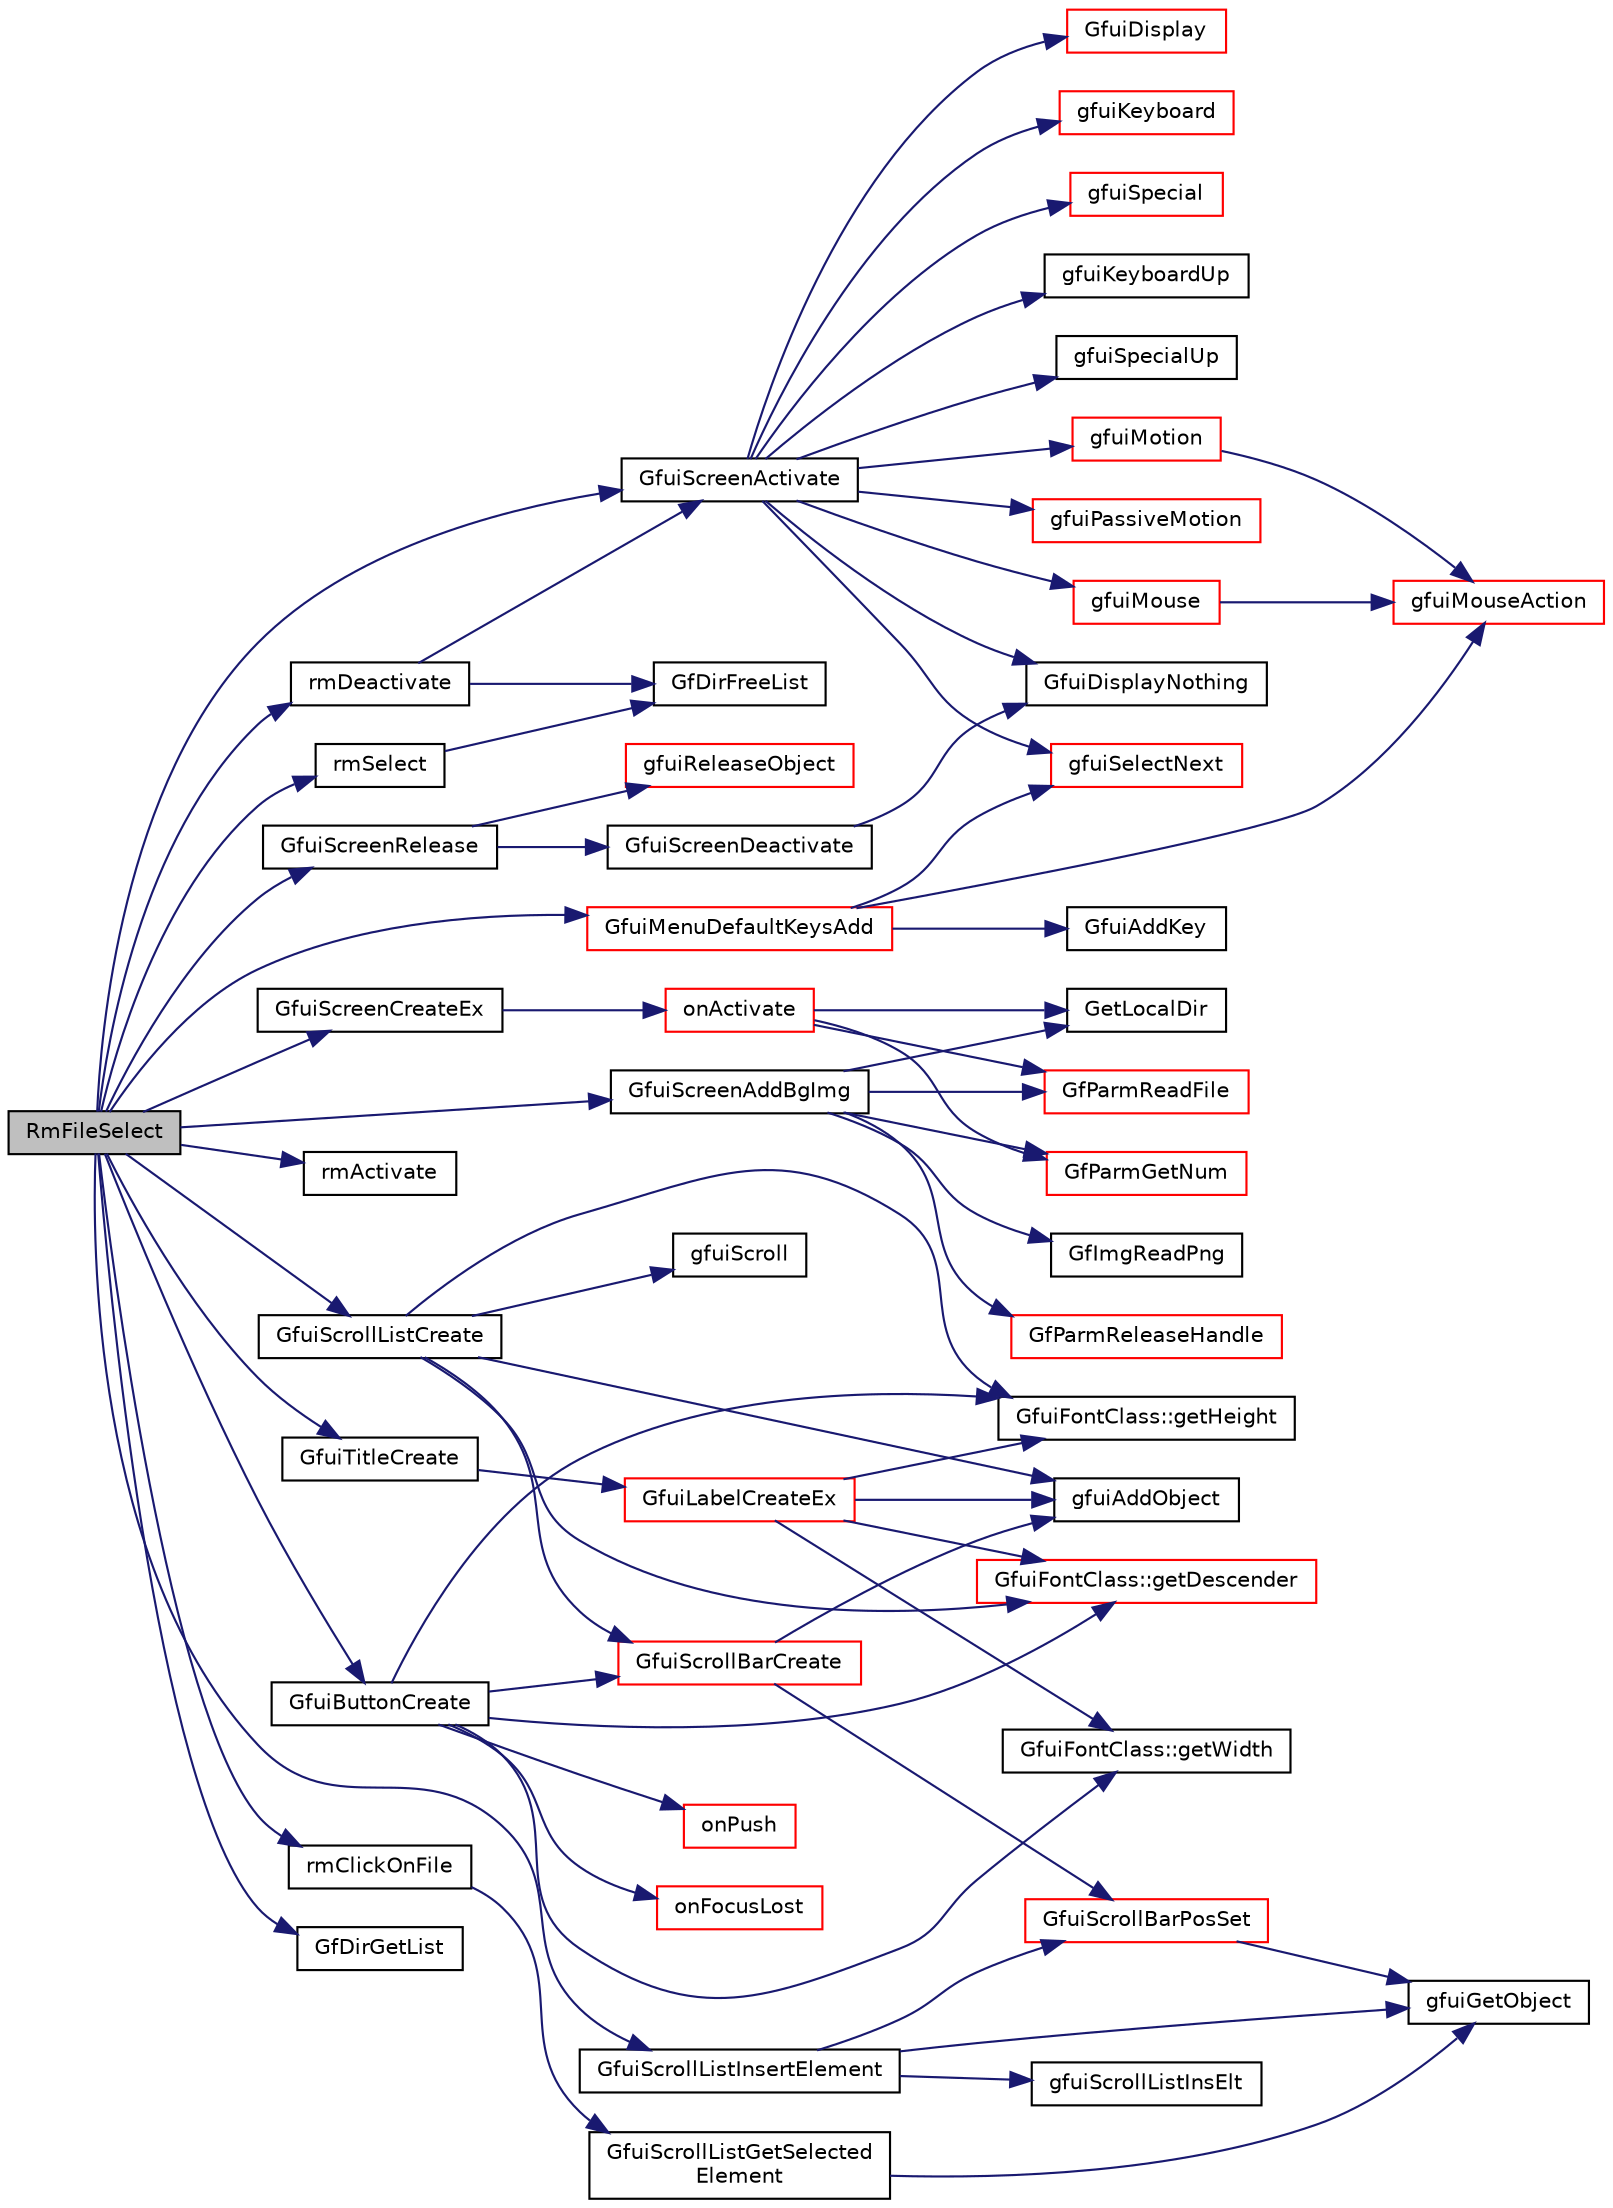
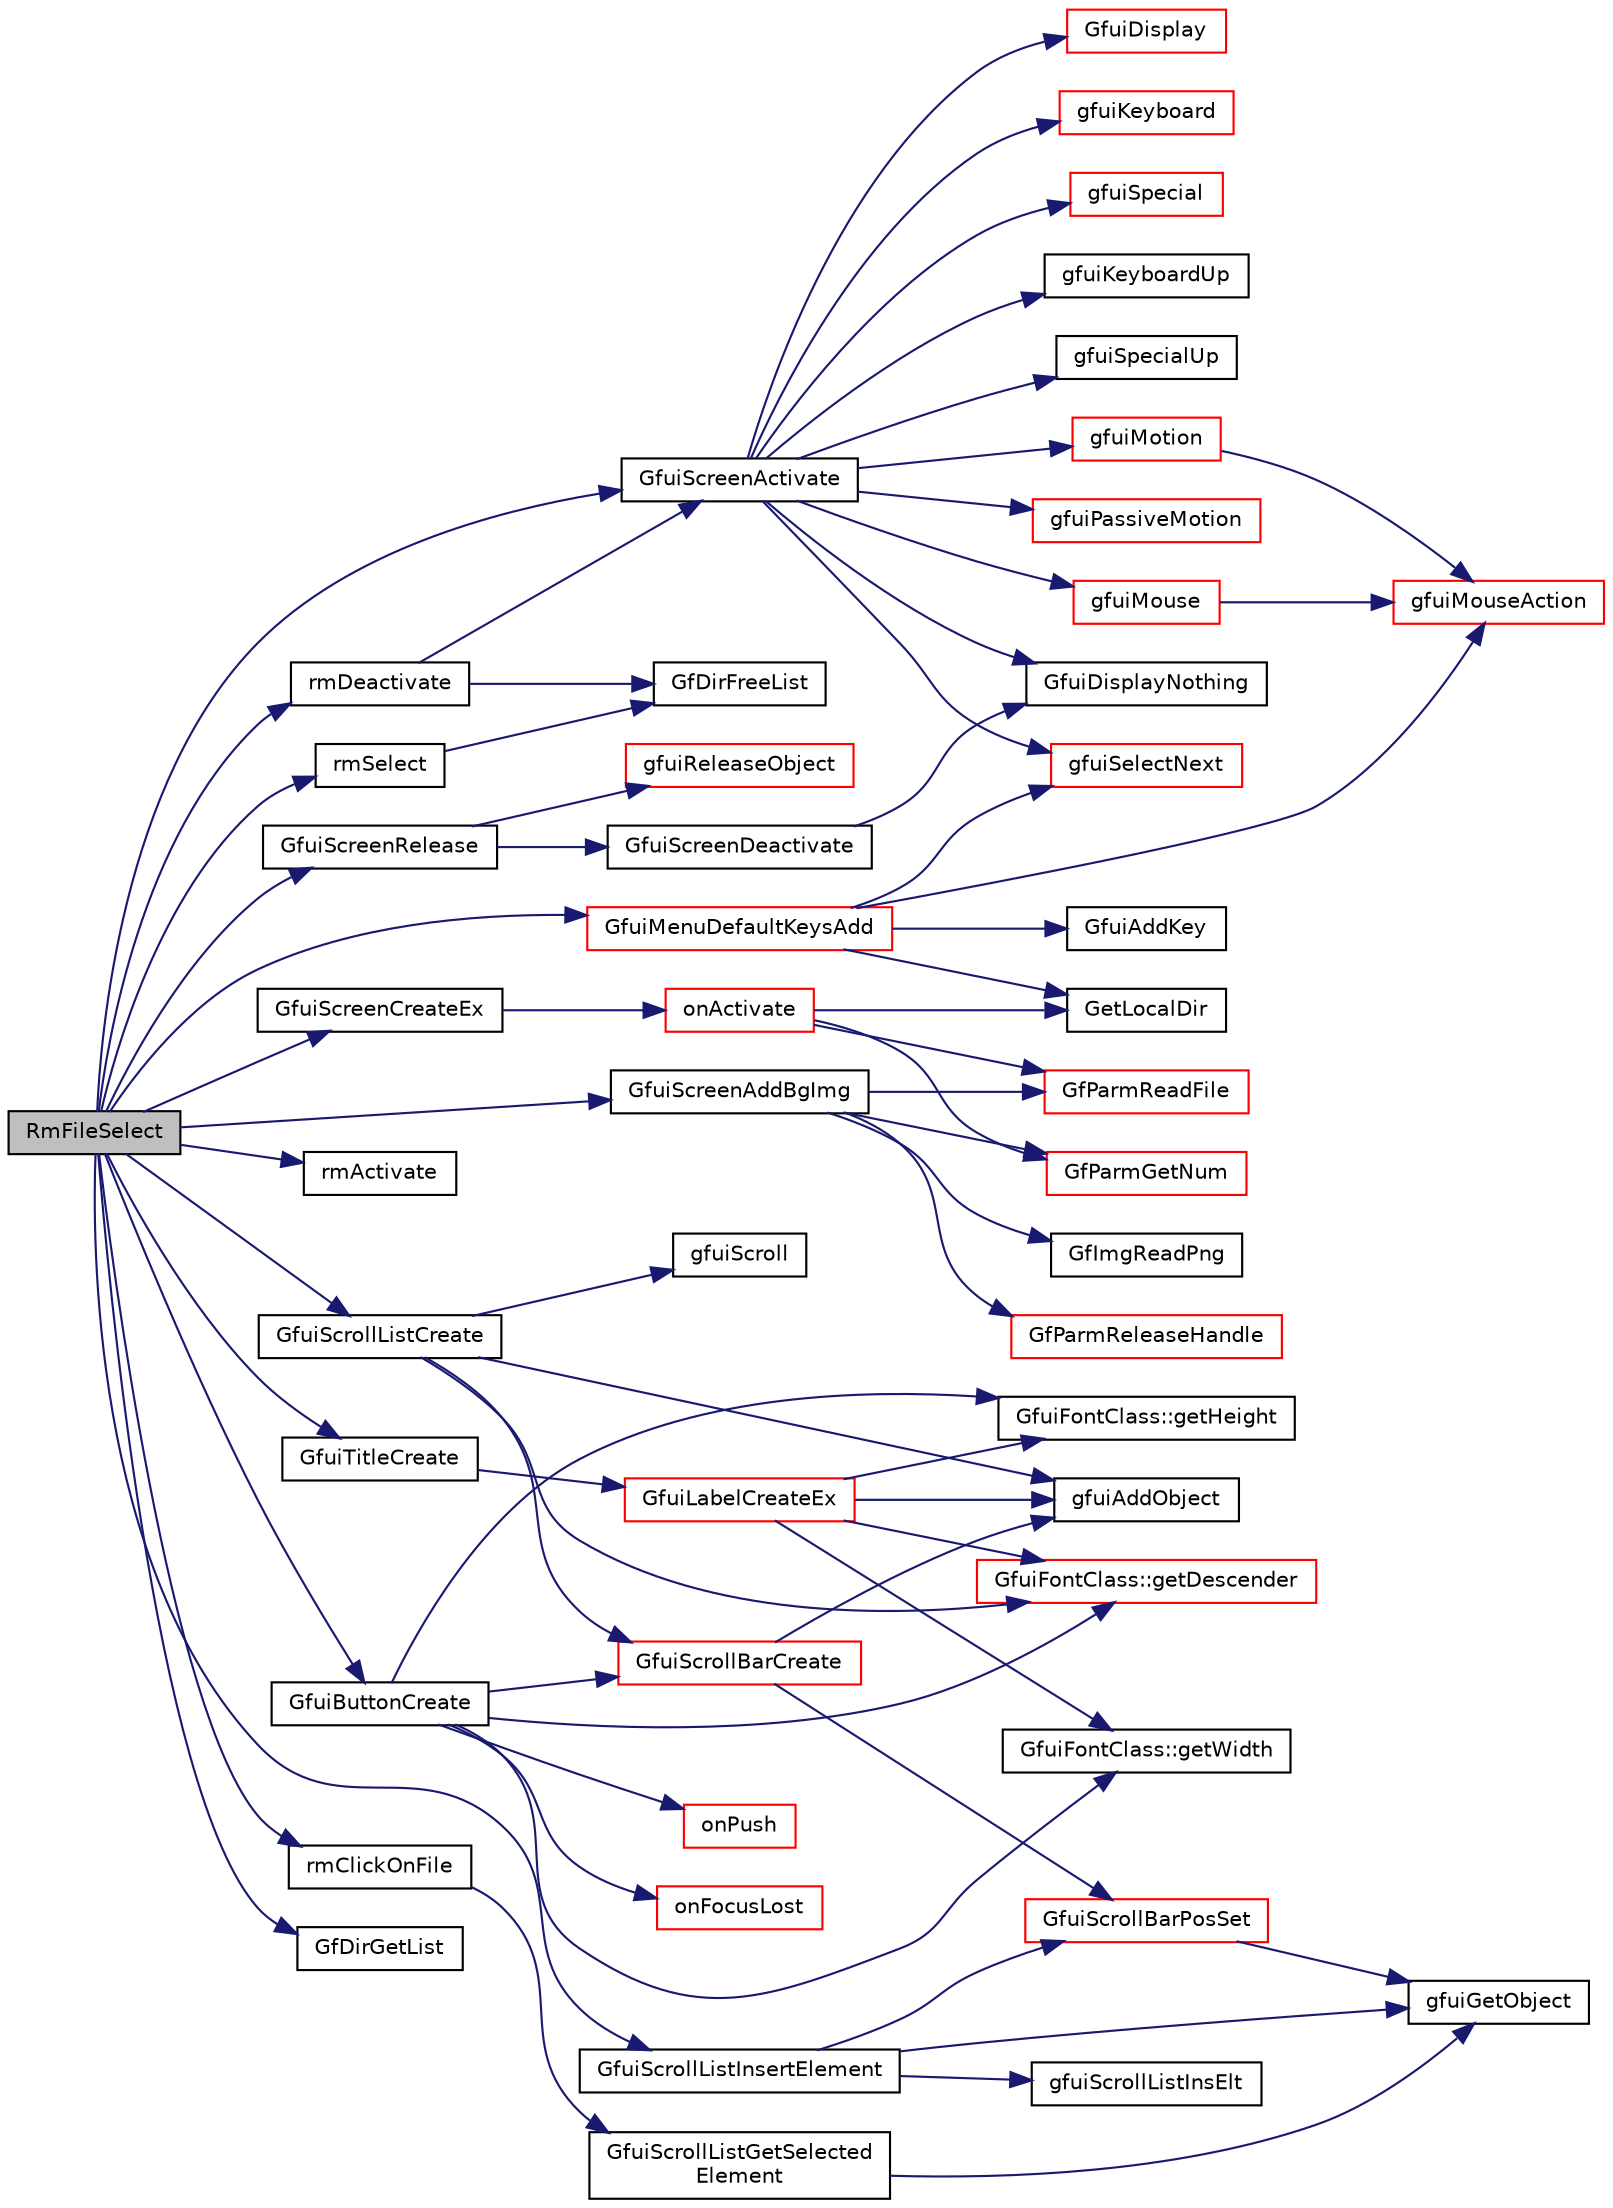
edge "GfuiScreenAddBgImg" -> "GetLocalDir": now "GfuiMenuDefaultKeysAdd" -> "GetLocalDir"
edge "GfuiScrollListCreate" -> "GfuiFontClass::getHeight": removed
